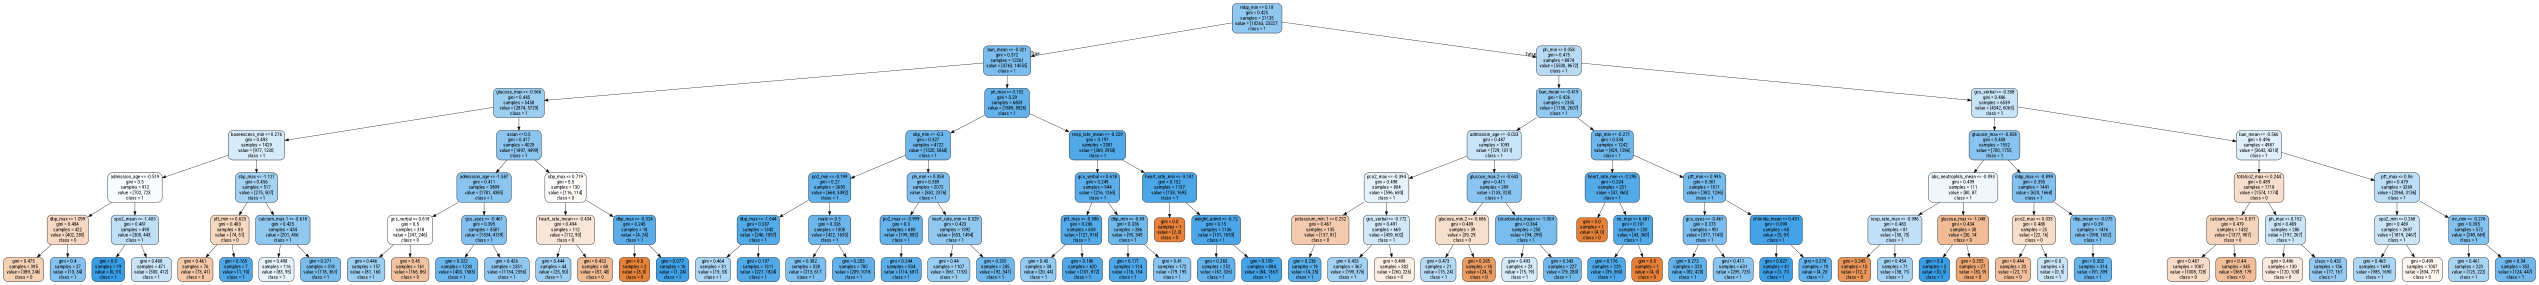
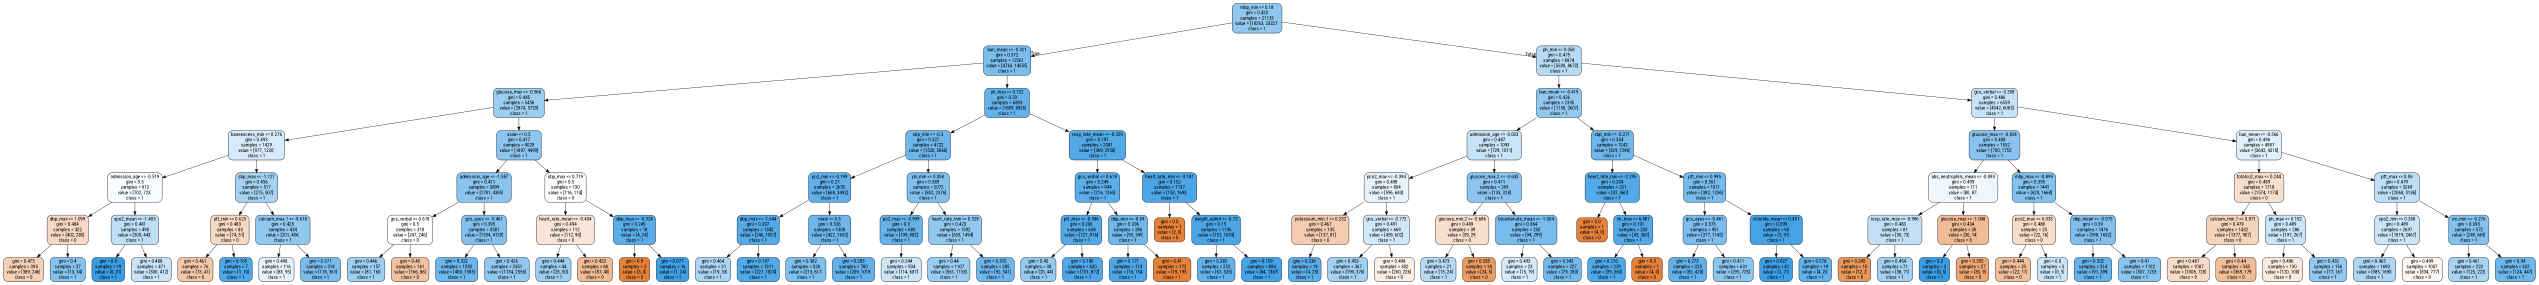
node "gini = 0.244 samples = 504 value = [114, 687] class = 1": fillcolor #5aade9 -> #cbe5f8
node "gini = 0.41 samples = 172 value = [79, 195] class = 1": fillcolor #89c5f0 -> #e58139
node "gini = 0.41 samples = 1102 value = [507, 1253] class = 1": added
node "class = 0.432 samples = 156 value = [77, 167] class = 1": label "class = 0.432 samples = 156 value = [77, 167] class = 1" -> "gini = 0.432 samples = 156 value = [77, 167] class = 1"
